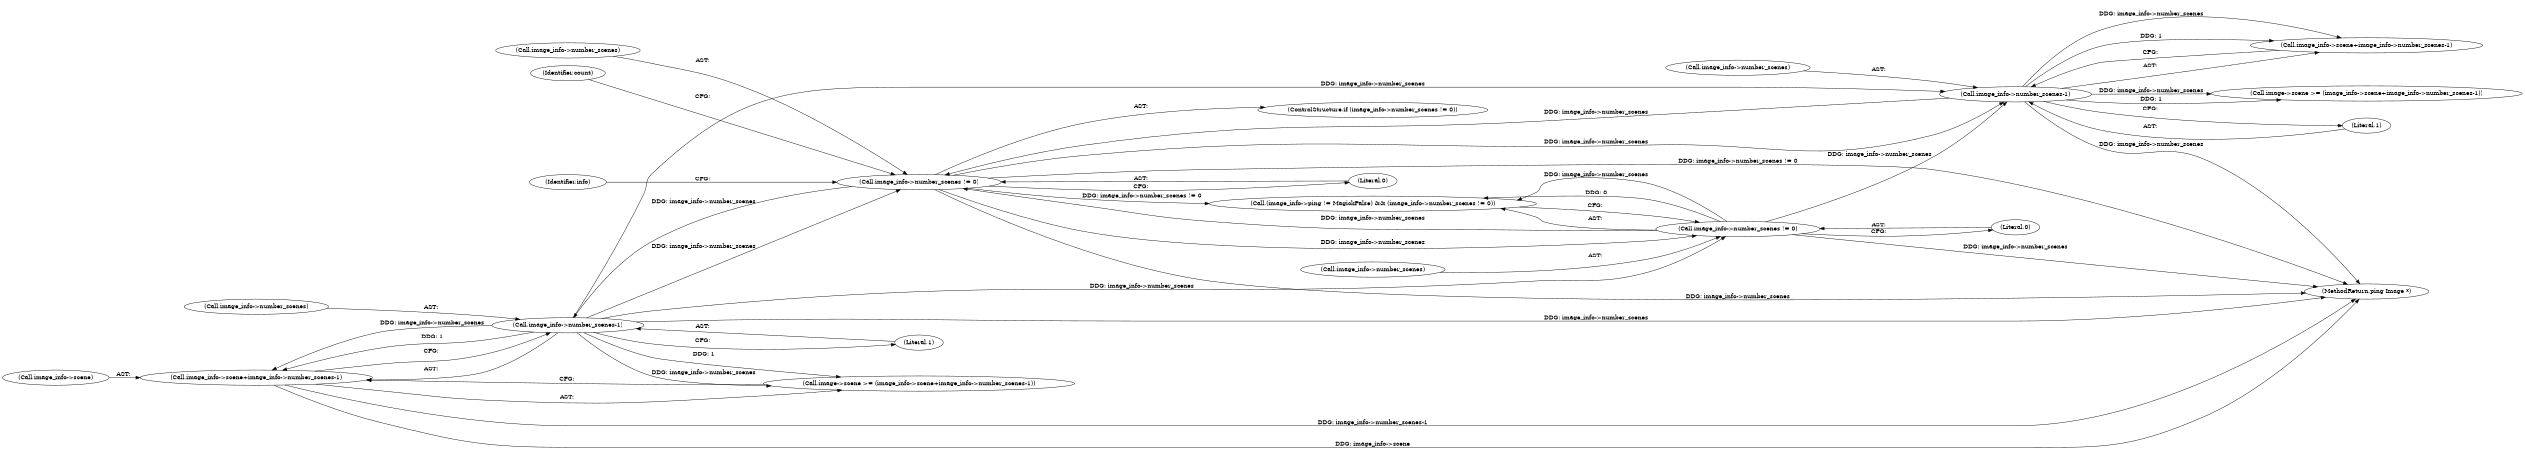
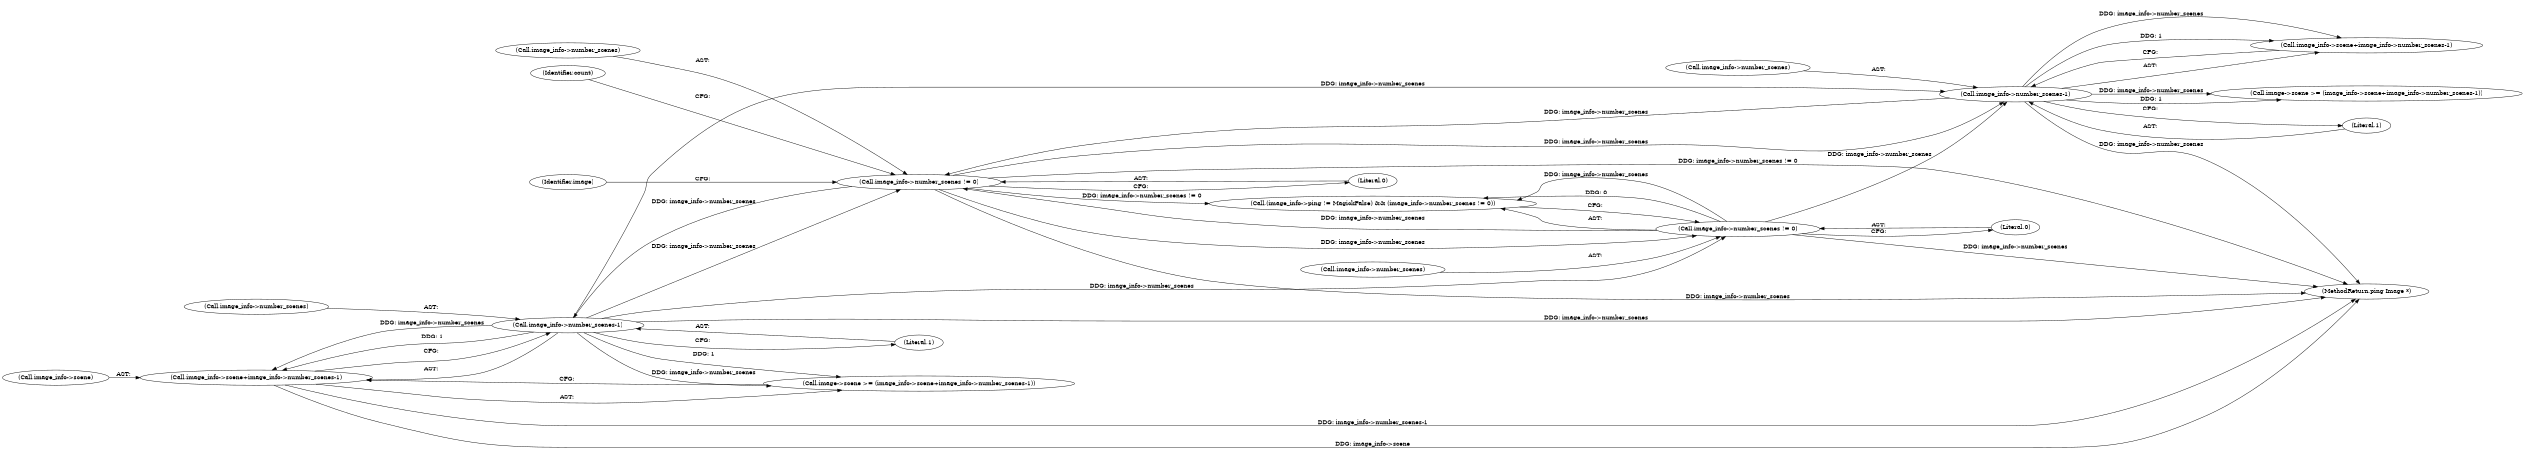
node "(ControlStructure,if (image_info->number_scenes != 0))": removed
node "(Identifier,info)": label "(Identifier,info)" -> "(Identifier,image)"
